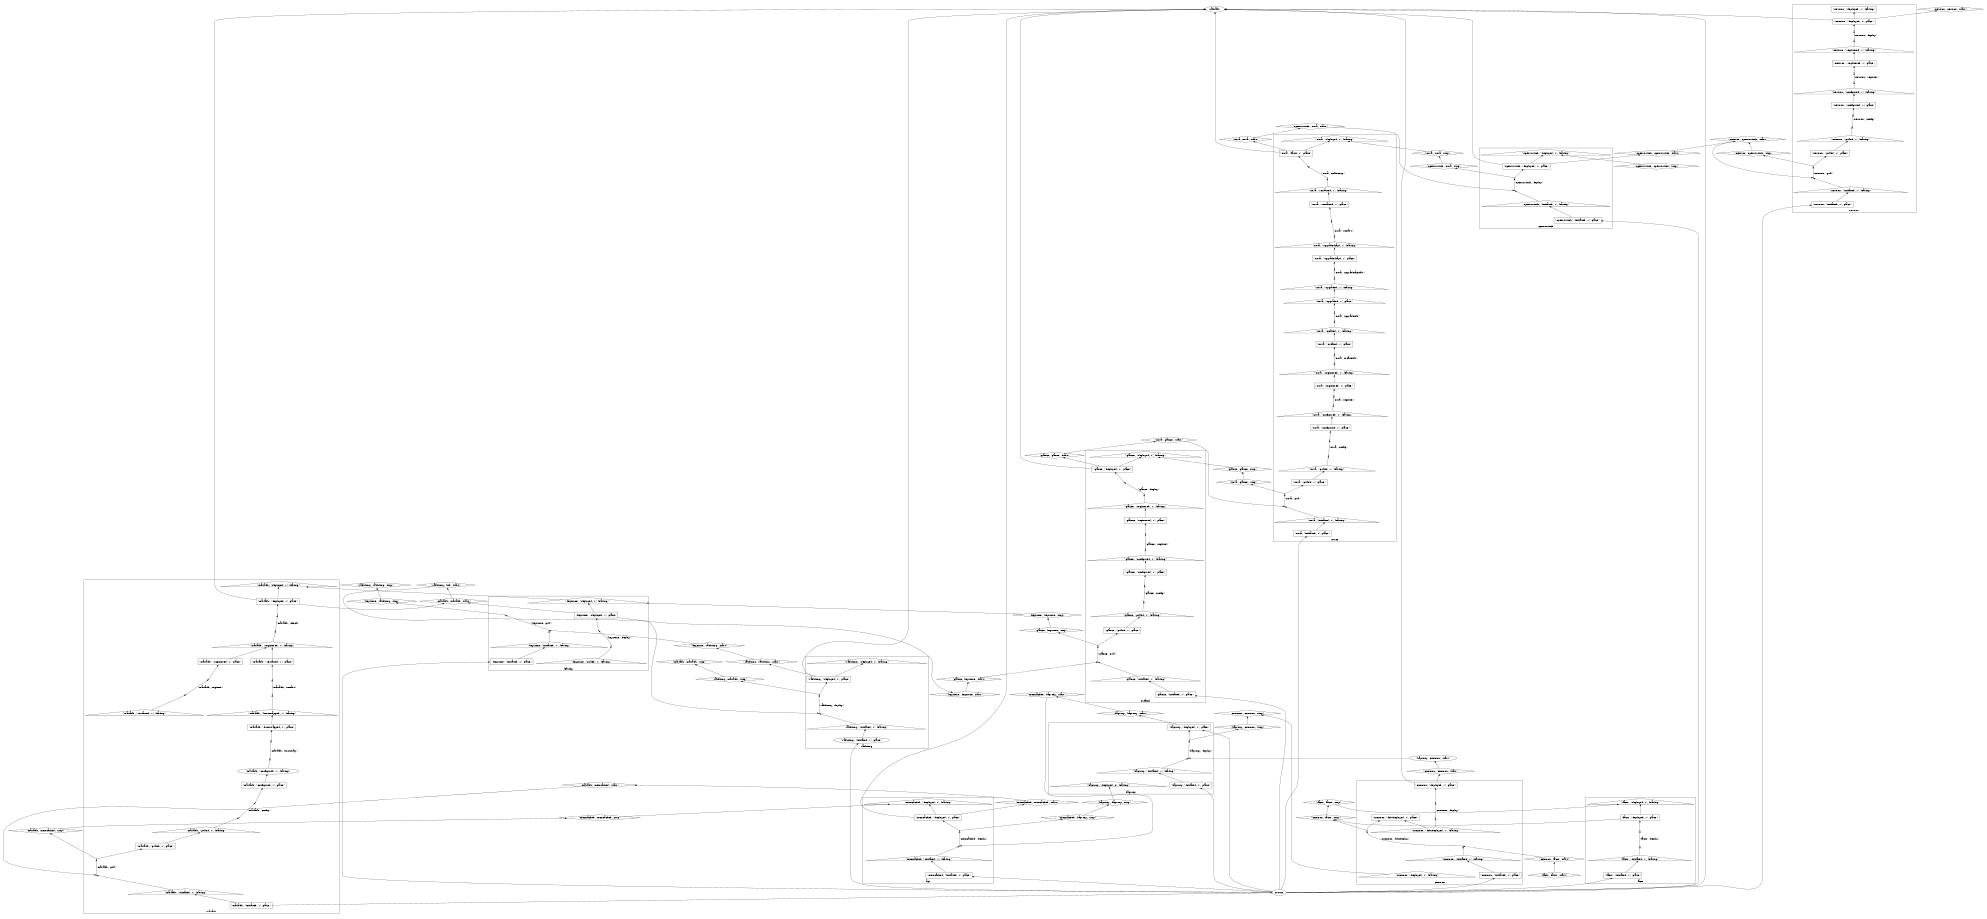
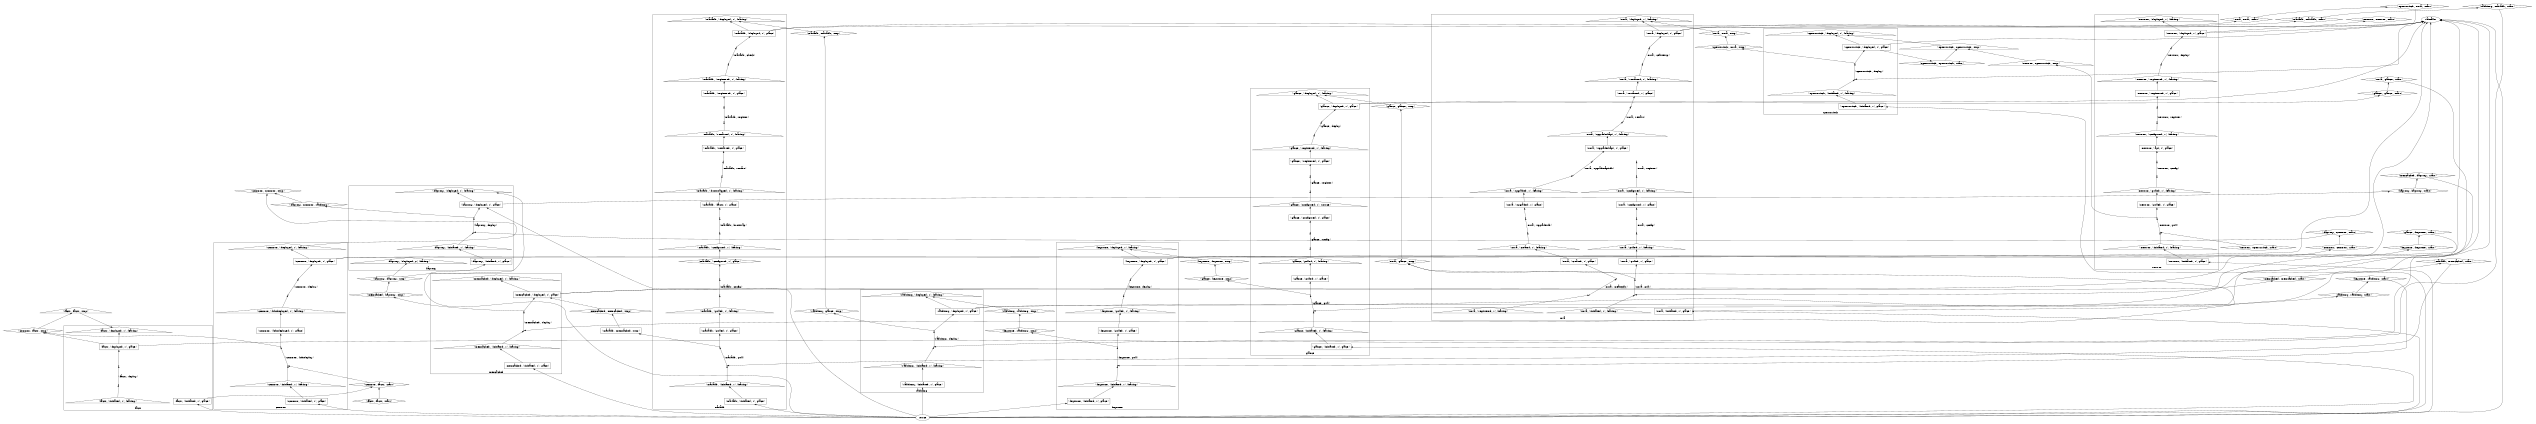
node "('neutron', ('deployed', 1), 'leaving')": shape box -> triangle
node "('neutron', ('configured', 1), 'place')": label "('neutron', ('configured', 1), 'place')" -> "('neutron', ('api', 1), 'place')"
edge "('openvswitch', 'openvswitch', 'start')" -> "('neutron', 'openvswitch', 'start')": now "('openvswitch', 'openvswitch', 'start')" -> "('openvswitch', 'openvswitch', 'stop')"
edge "('neutron', 'openvswitch', 'stop')" -> "('neutron', 'openvswitch', 'start')": now "('neutron', 'openvswitch', 'stop')" -> "('openvswitch', 'openvswitch', 'stop')"
node "('nova', ('facts', 1), 'place')": label "('nova', ('facts', 1), 'place')" -> "('nova', ('deployed', 1), 'place')"
node "('neutron', 'openvswitch', 'stop')": shape diamond -> triangle
node "('openvswitch', 'openvswitch', 'stop')": shape diamond -> triangle
node "('haproxy', ('deployed', 1), 'leaving')": added
edge "('common', ('deployed', 1), 'place')" -> "('common', ('deployed', 1), 'leaving')": added
node "('nova', ('upgraded', 1), 'place')": shape triangle -> box
edge "('rabbitmq', 'rabbitmq', 'stop')" -> "('rabbitmq', ('deployed', 1), 'leaving')": added
node "('keystone', ('pulled', 1), 'place')": added
edge "('facts', ('deployed', 1), 'place')" -> "wait_all_1": added
node "('nova', ('registered', 1), 'place')": removed
edge "('nova', ('initiated', 1), 'place')" -> "('nova', ('initiated', 1), 'leaving')": now "('nova', ('initiated', 1), 'place')" -> "('nova', 'glance', 'stop')"
cluster "source": label "source" -> "nova"
node "('glance', ('configured', 1), 'leaving')": label "('glance', ('configured', 1), 'leaving')" -> "('glance', ('configured', 1), 'source')"
node "('rabbitmq', 'ktb', 'start')": label "('rabbitmq', 'ktb', 'start')" -> "('rabbitmq', 'mariadb', 'start')"
edge "('keystone', ('deployed', 1), 'leaving')" -> "('mariadb', ('deployed', 1), 'leaving')": now "('mariadb', 'mariadb', 'stop')" -> "('mariadb', ('deployed', 1), 'leaving')"
edge "('keystone', ('deployed', 1), 'place')" -> "('mariadb', 'mariadb', 'start')": now "('keystone', ('deployed', 1), 'place')" -> "wait_all_1"
edge "('mariadb', ('restarted', 1), 'place')" -> "('mariadb', ('registered', 1), 'leaving')": now "('mariadb', ('restarted', 1), 'place')" -> "('mariadb', ('restarted', 1), 'leaving')"
cluster "leaving": label "leaving" -> "keystone"
node "('rabbitmq', 'mariadb', 'stop')": label "('rabbitmq', 'mariadb', 'stop')" -> "('rabbitmq', 'glance', 'stop')"
cluster "created": label "created" -> "glance"
node "('mariadb', ('bootstrapped', 1), 'place')": label "('mariadb', ('bootstrapped', 1), 'place')" -> "('mariadb', ('facts', 1), 'place')"
node "('haproxy', 'common', 'stop')": label "('haproxy', 'common', 'stop')" -> "('haproxy', 'common', 'rabbitmq')"
node "('rabbitmq', ('initiated', 1), 'place')": shape ellipse -> box
node "('haproxy', 'common', 'start')": shape ellipse -> diamond
node "('mariadb', ('configured', 1), 'leaving')": shape ellipse -> triangle
node "('mariadb', ('configured', 1), 'place')": shape box -> diamond
node "('facts', 'facts', 'stop')": shape diamond -> triangle
edge "('memcached', 'memcached', 'stop')" -> "('memcached', ('deployed', 1), 'leaving')": now "('memcached', 'memcached', 'stop')" -> "('memcached', ('deployed', 1), 'place')"
edge "('common', ('ktb_deployed', 1), 'leaving')" -> "('common', ('ktb_deployed', 1), 'place')": reversed
node "('mariadb', 'memcached', 'stop')": shape diamond -> box
edge "('facts', ('initiated', 1), 'place')" -> "('facts', ('initiated', 1), 'leaving')": now "('facts', ('initiated', 1), 'place')" -> "('common', 'facts', 'start')"
cluster "api": label "api" -> "memcached"
edge "('mariadb', ('initiated', 1), 'place')" -> "source": reversed
